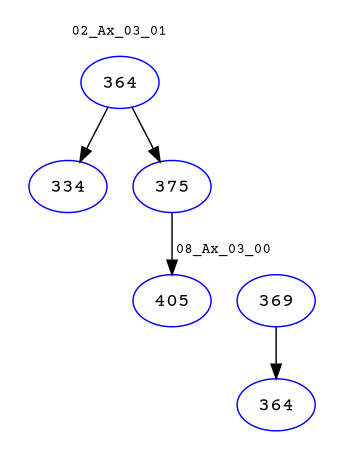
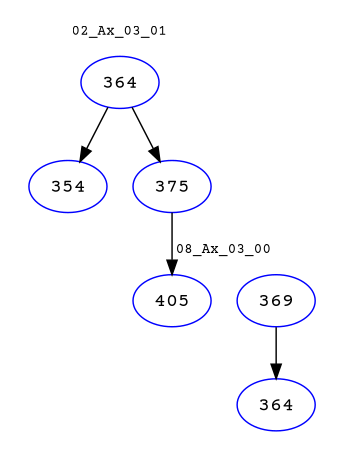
node "334": label "334" -> "354"
